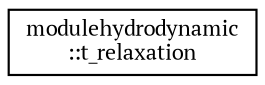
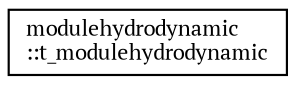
node "modulehydrodynamic ::t_relaxation": label "modulehydrodynamic ::t_relaxation" -> "modulehydrodynamic ::t_modulehydrodynamic"
